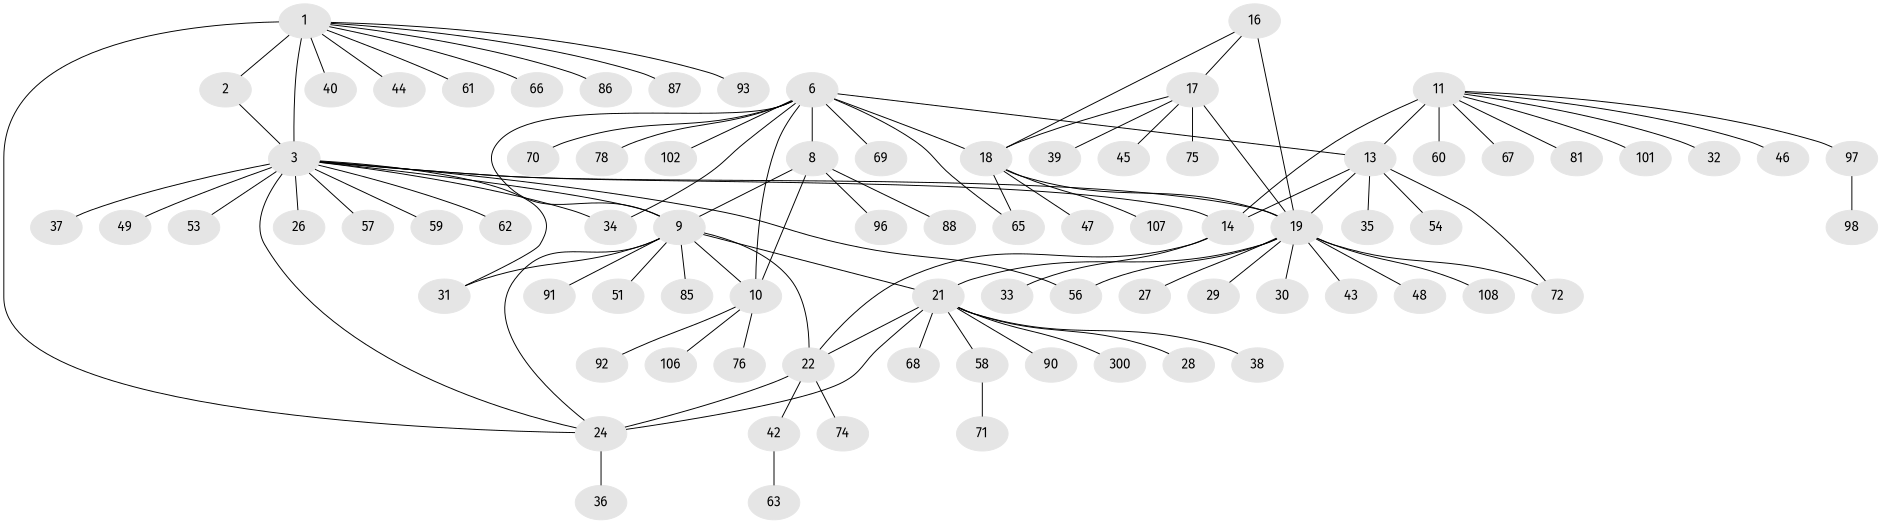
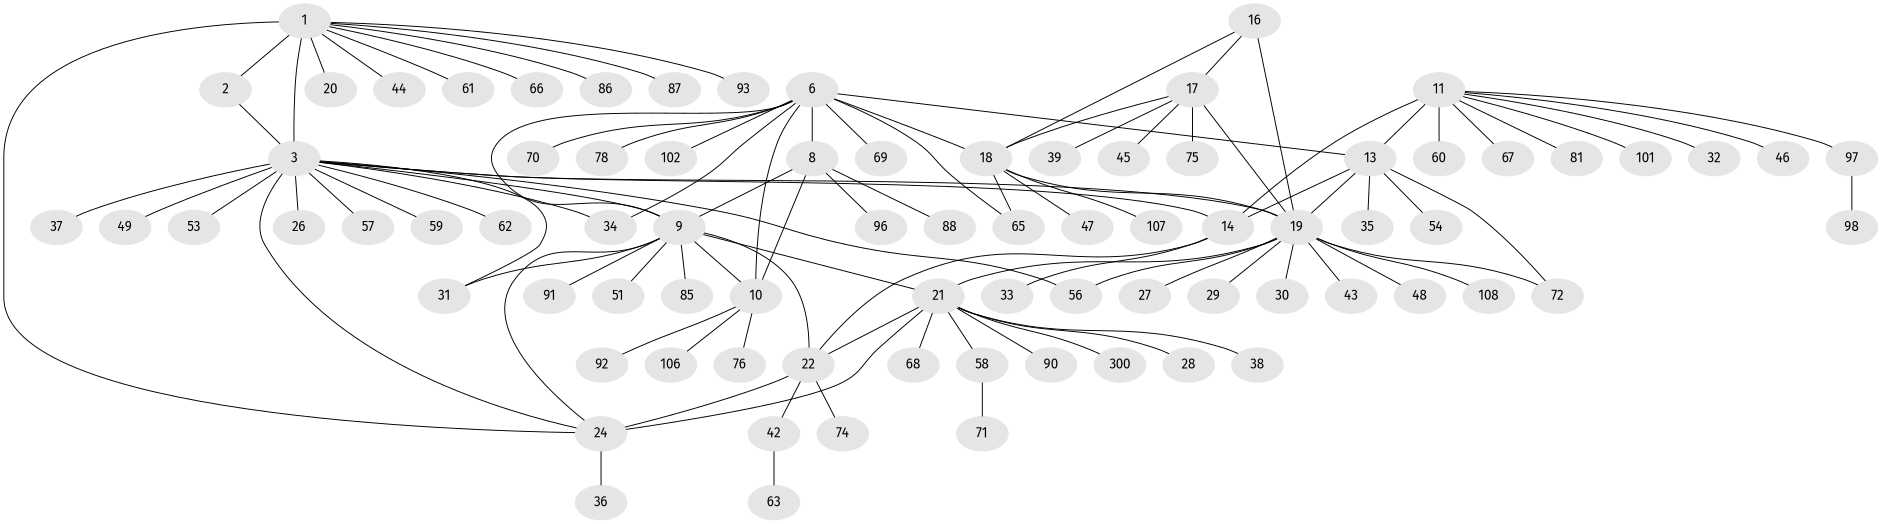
node "40": label "40" -> "20"
